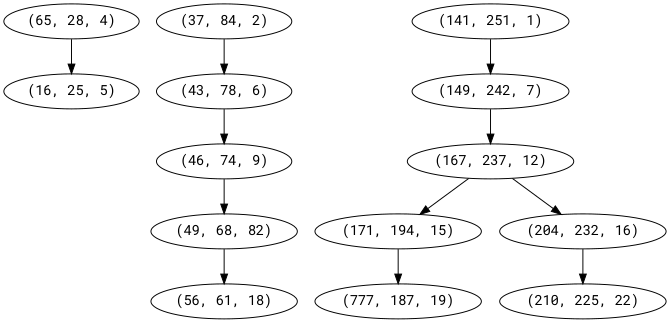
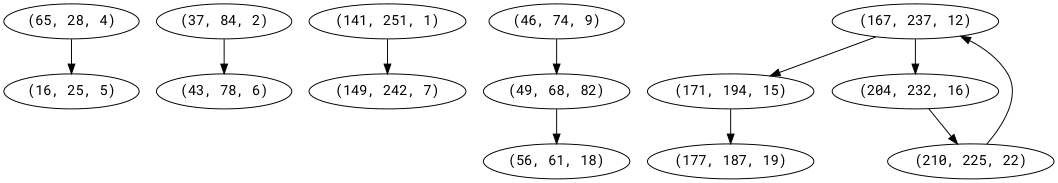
edge "(43, 78, 6)" -> "(46, 74, 9)": removed
edge "(149, 242, 7)" -> "(167, 237, 12)": now "(210, 225, 22)" -> "(167, 237, 12)"
node "(777, 187, 19)": label "(777, 187, 19)" -> "(177, 187, 19)"
